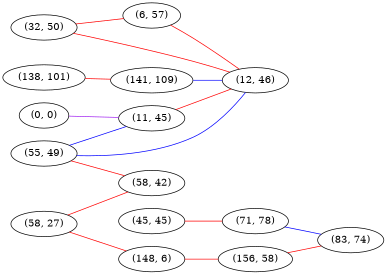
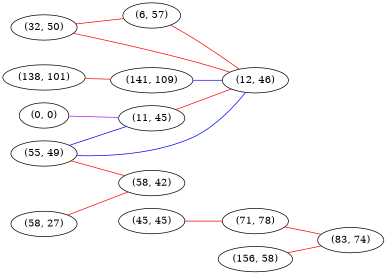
edge "(71, 78)" -- "(83, 74)": color blue -> red
node "(148, 6)": removed
